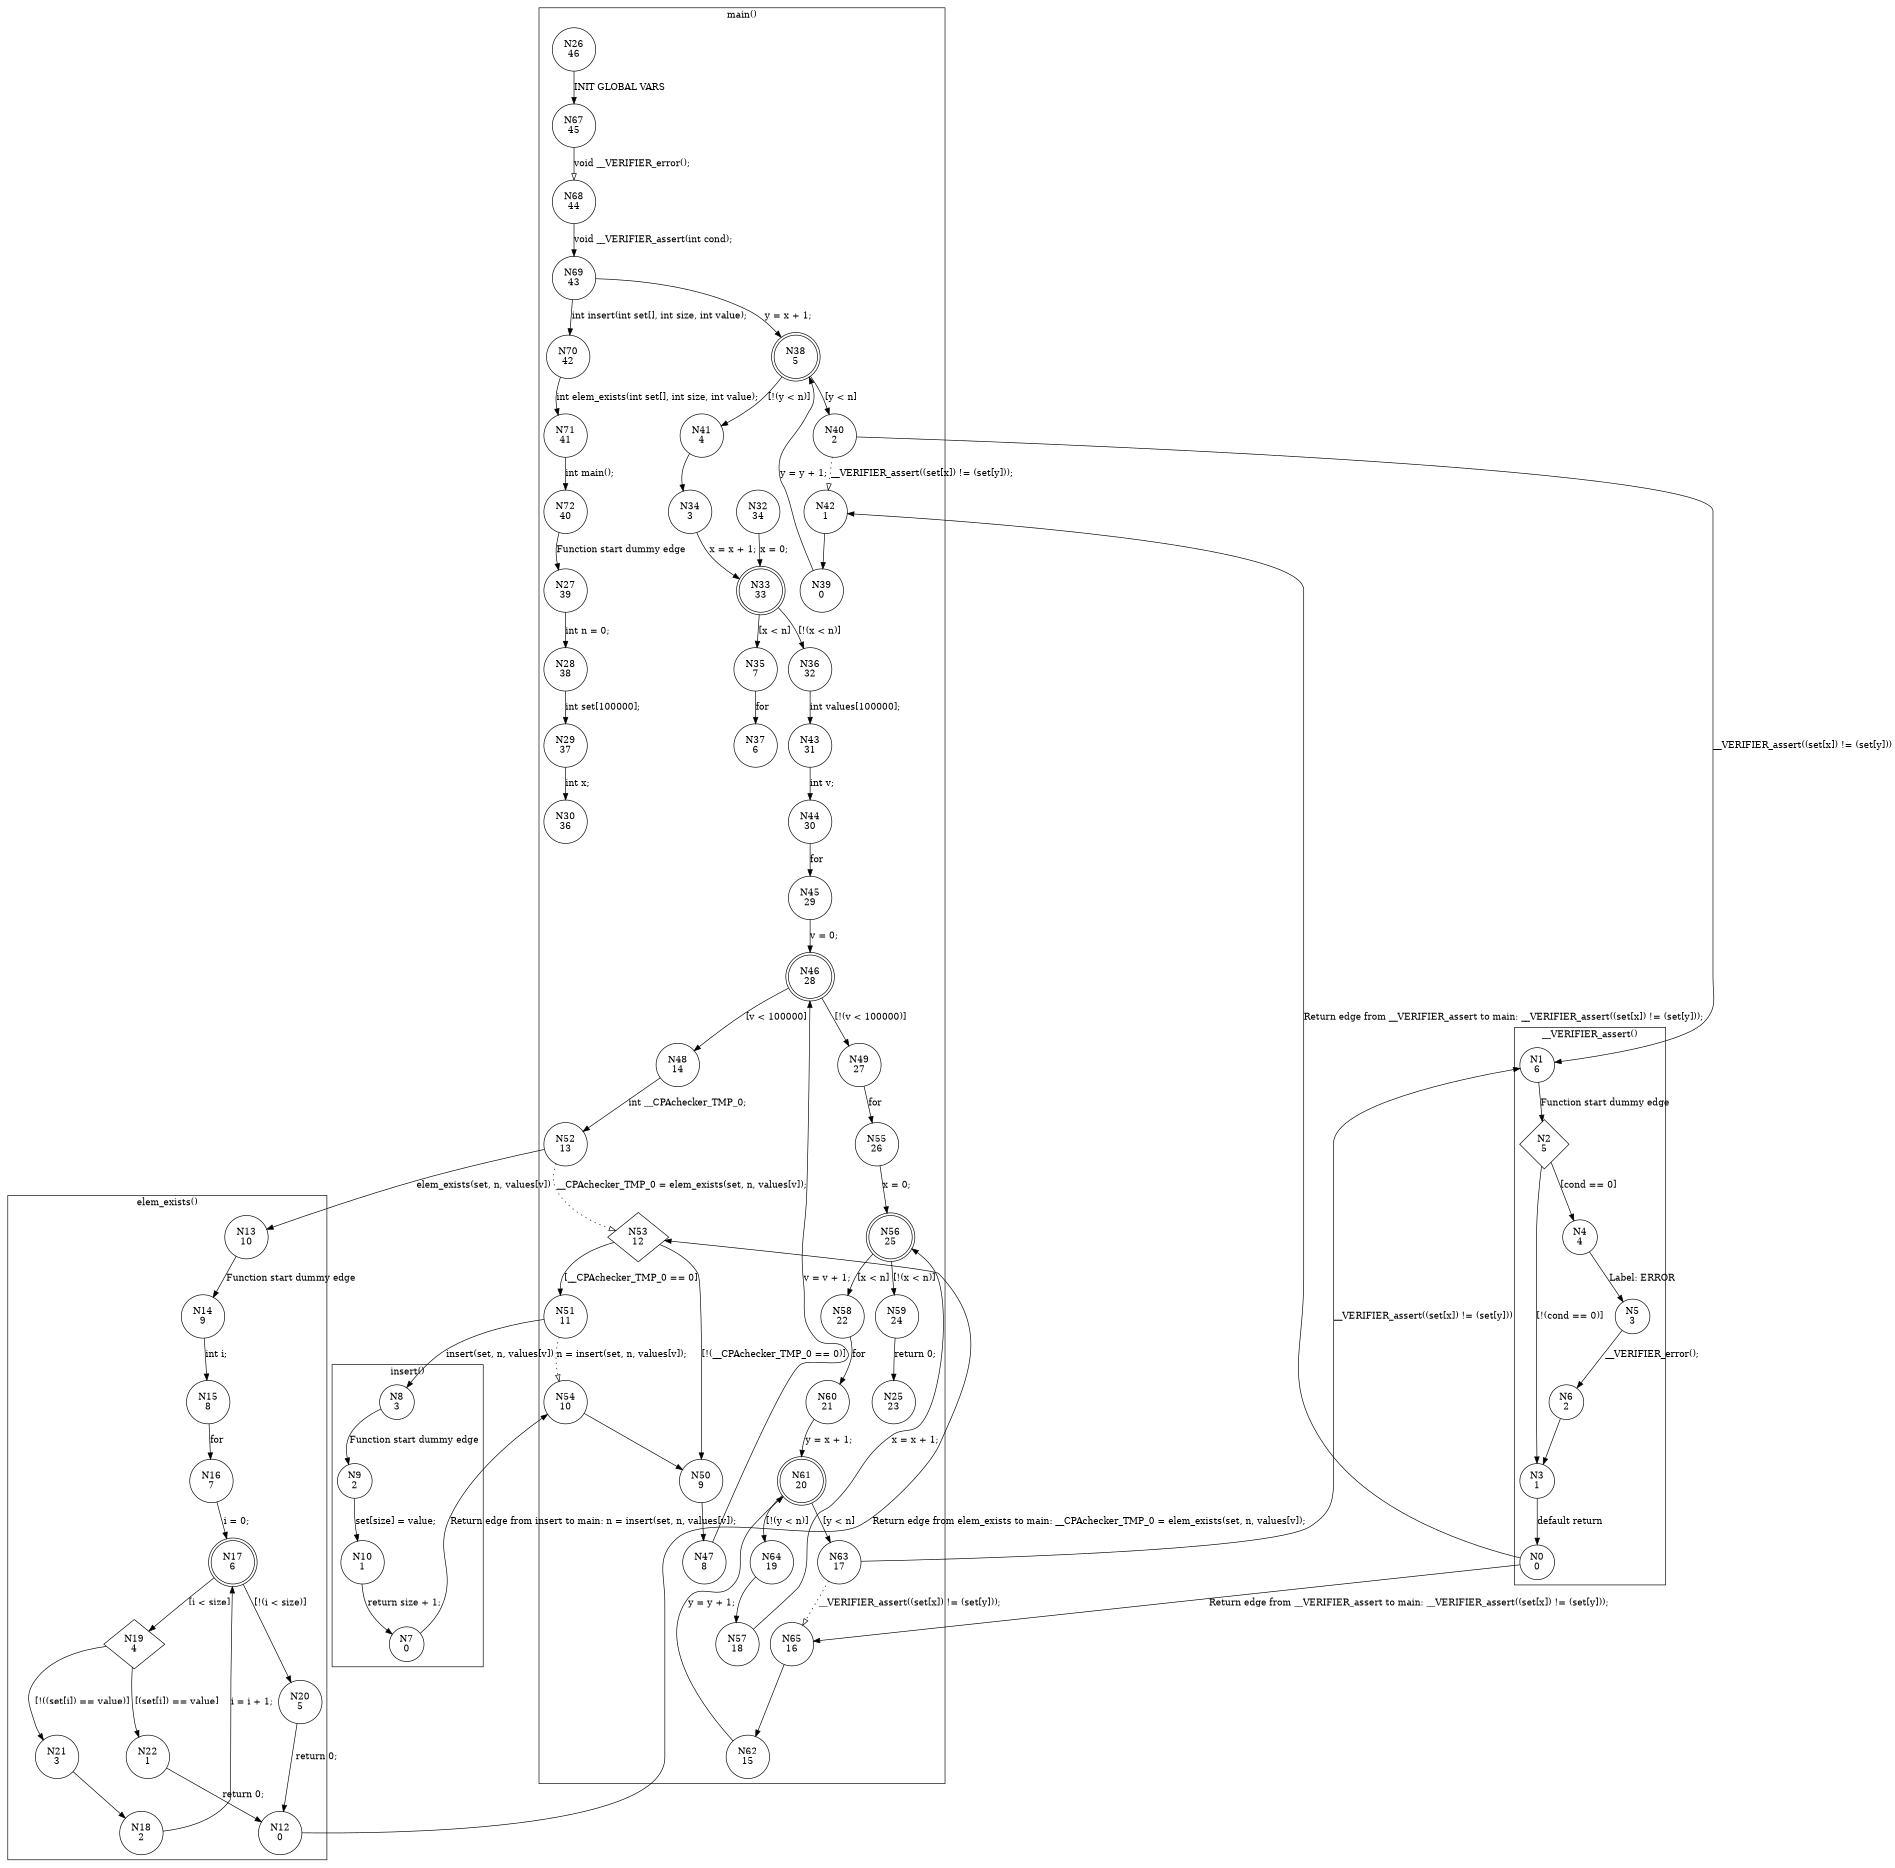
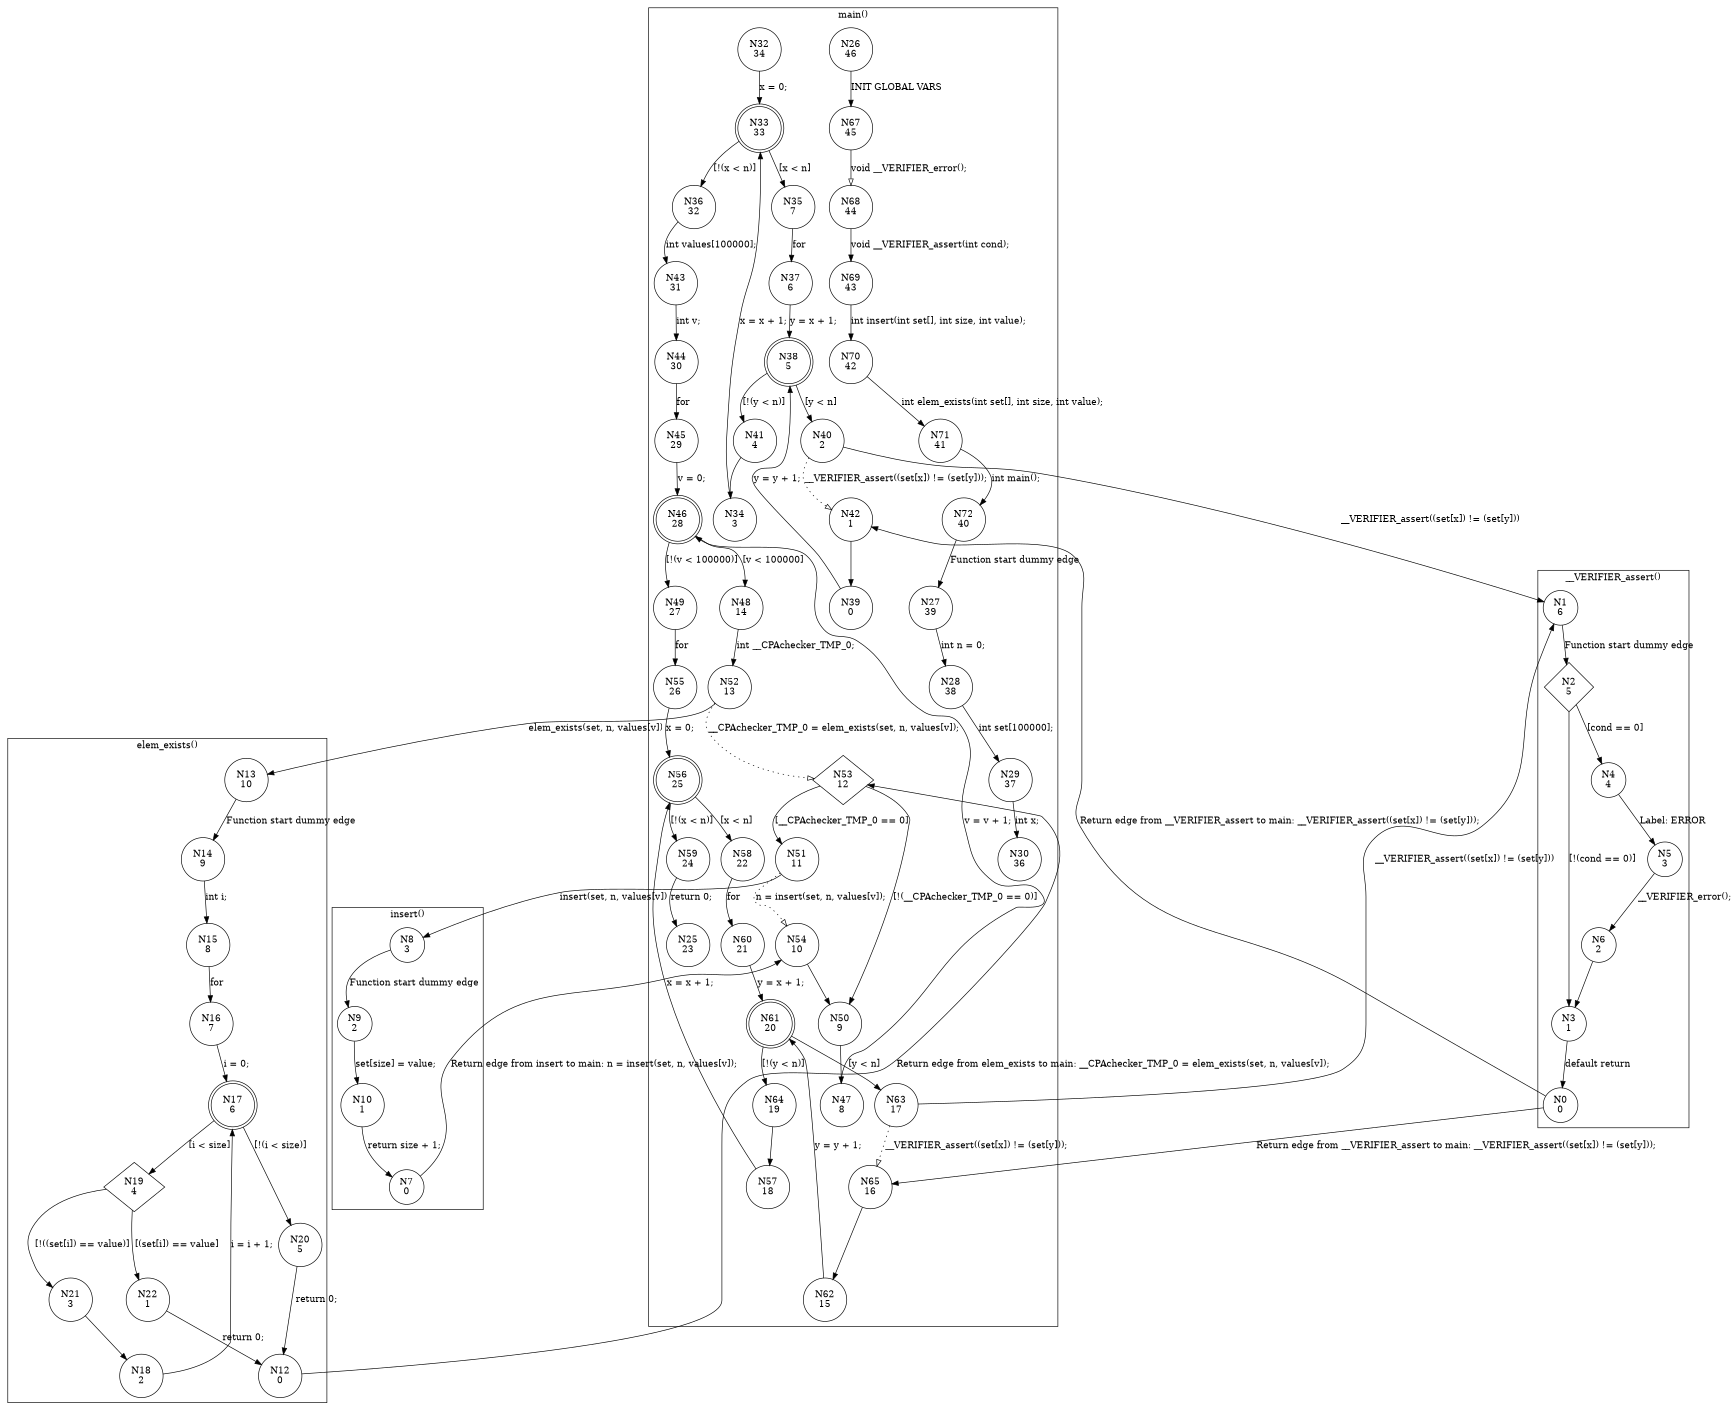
edge "N69 43" -> "N38 5": now "N37 6" -> "N38 5"
